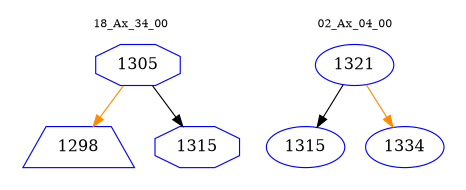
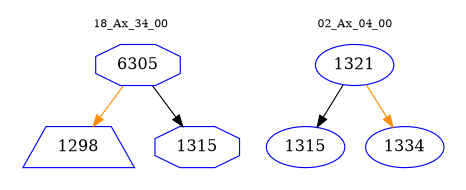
node "1305": label "1305" -> "6305"
